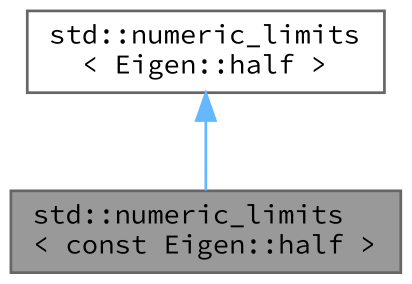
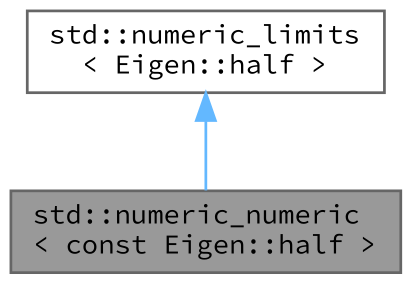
node "std::numeric_limits < const Eigen::half >": label "std::numeric_limits < const Eigen::half >" -> "std::numeric_numeric < const Eigen::half >"
